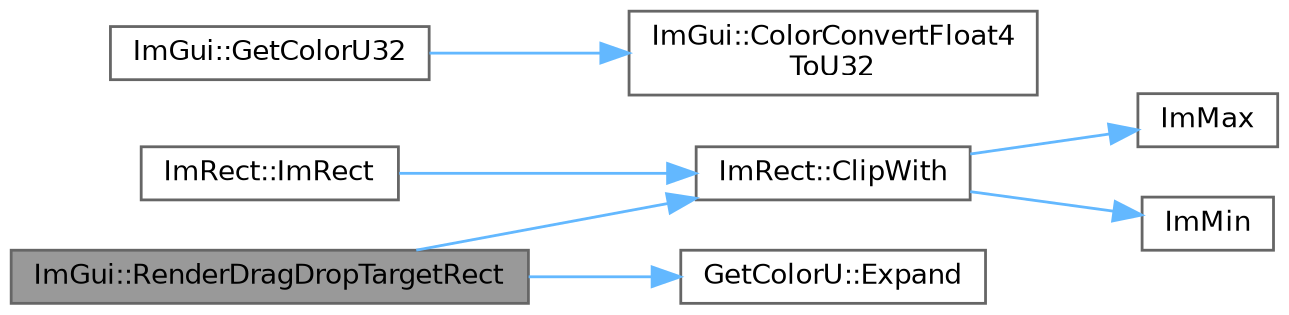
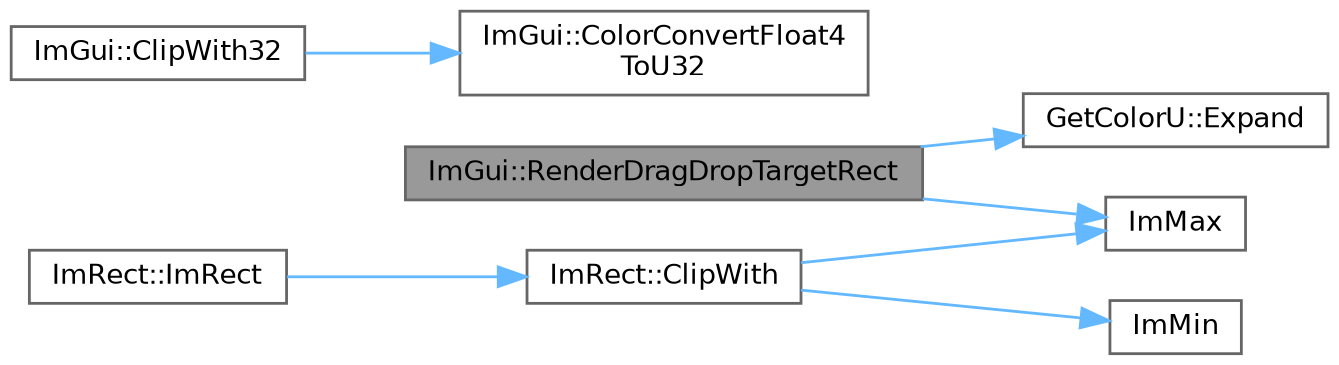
node "ImGui::GetColorU32": label "ImGui::GetColorU32" -> "ImGui::ClipWith32"
edge "ImGui::RenderDragDropTargetRect" -> "ImRect::ClipWith": now "ImGui::RenderDragDropTargetRect" -> "ImMax"
